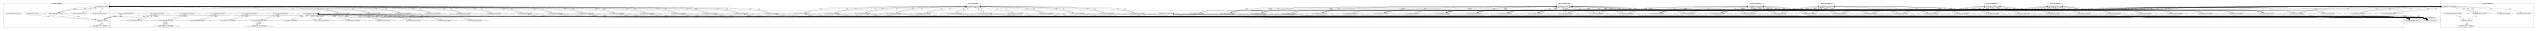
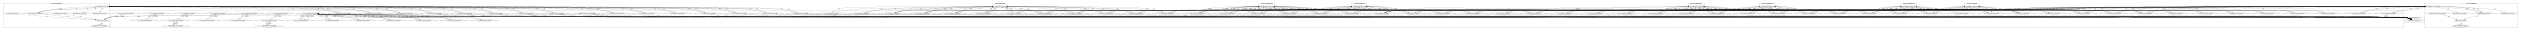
edge "1_fwatchdog#ServerID_5fff9df6cf-4xmj9" -> "10.1.80.1:38194#ServerID_OuterContainerID": added, label "RESPONSE"
edge "1_fwatchdog#ServerID_8665dd9487-zwjjv" -> "10.1.80.1:60920#ServerID_OuterContainerID": now "1_fwatchdog#ServerID_8665dd9487-zwjjv" -> "10.1.80.1:35130#ServerID_OuterContainerID"
